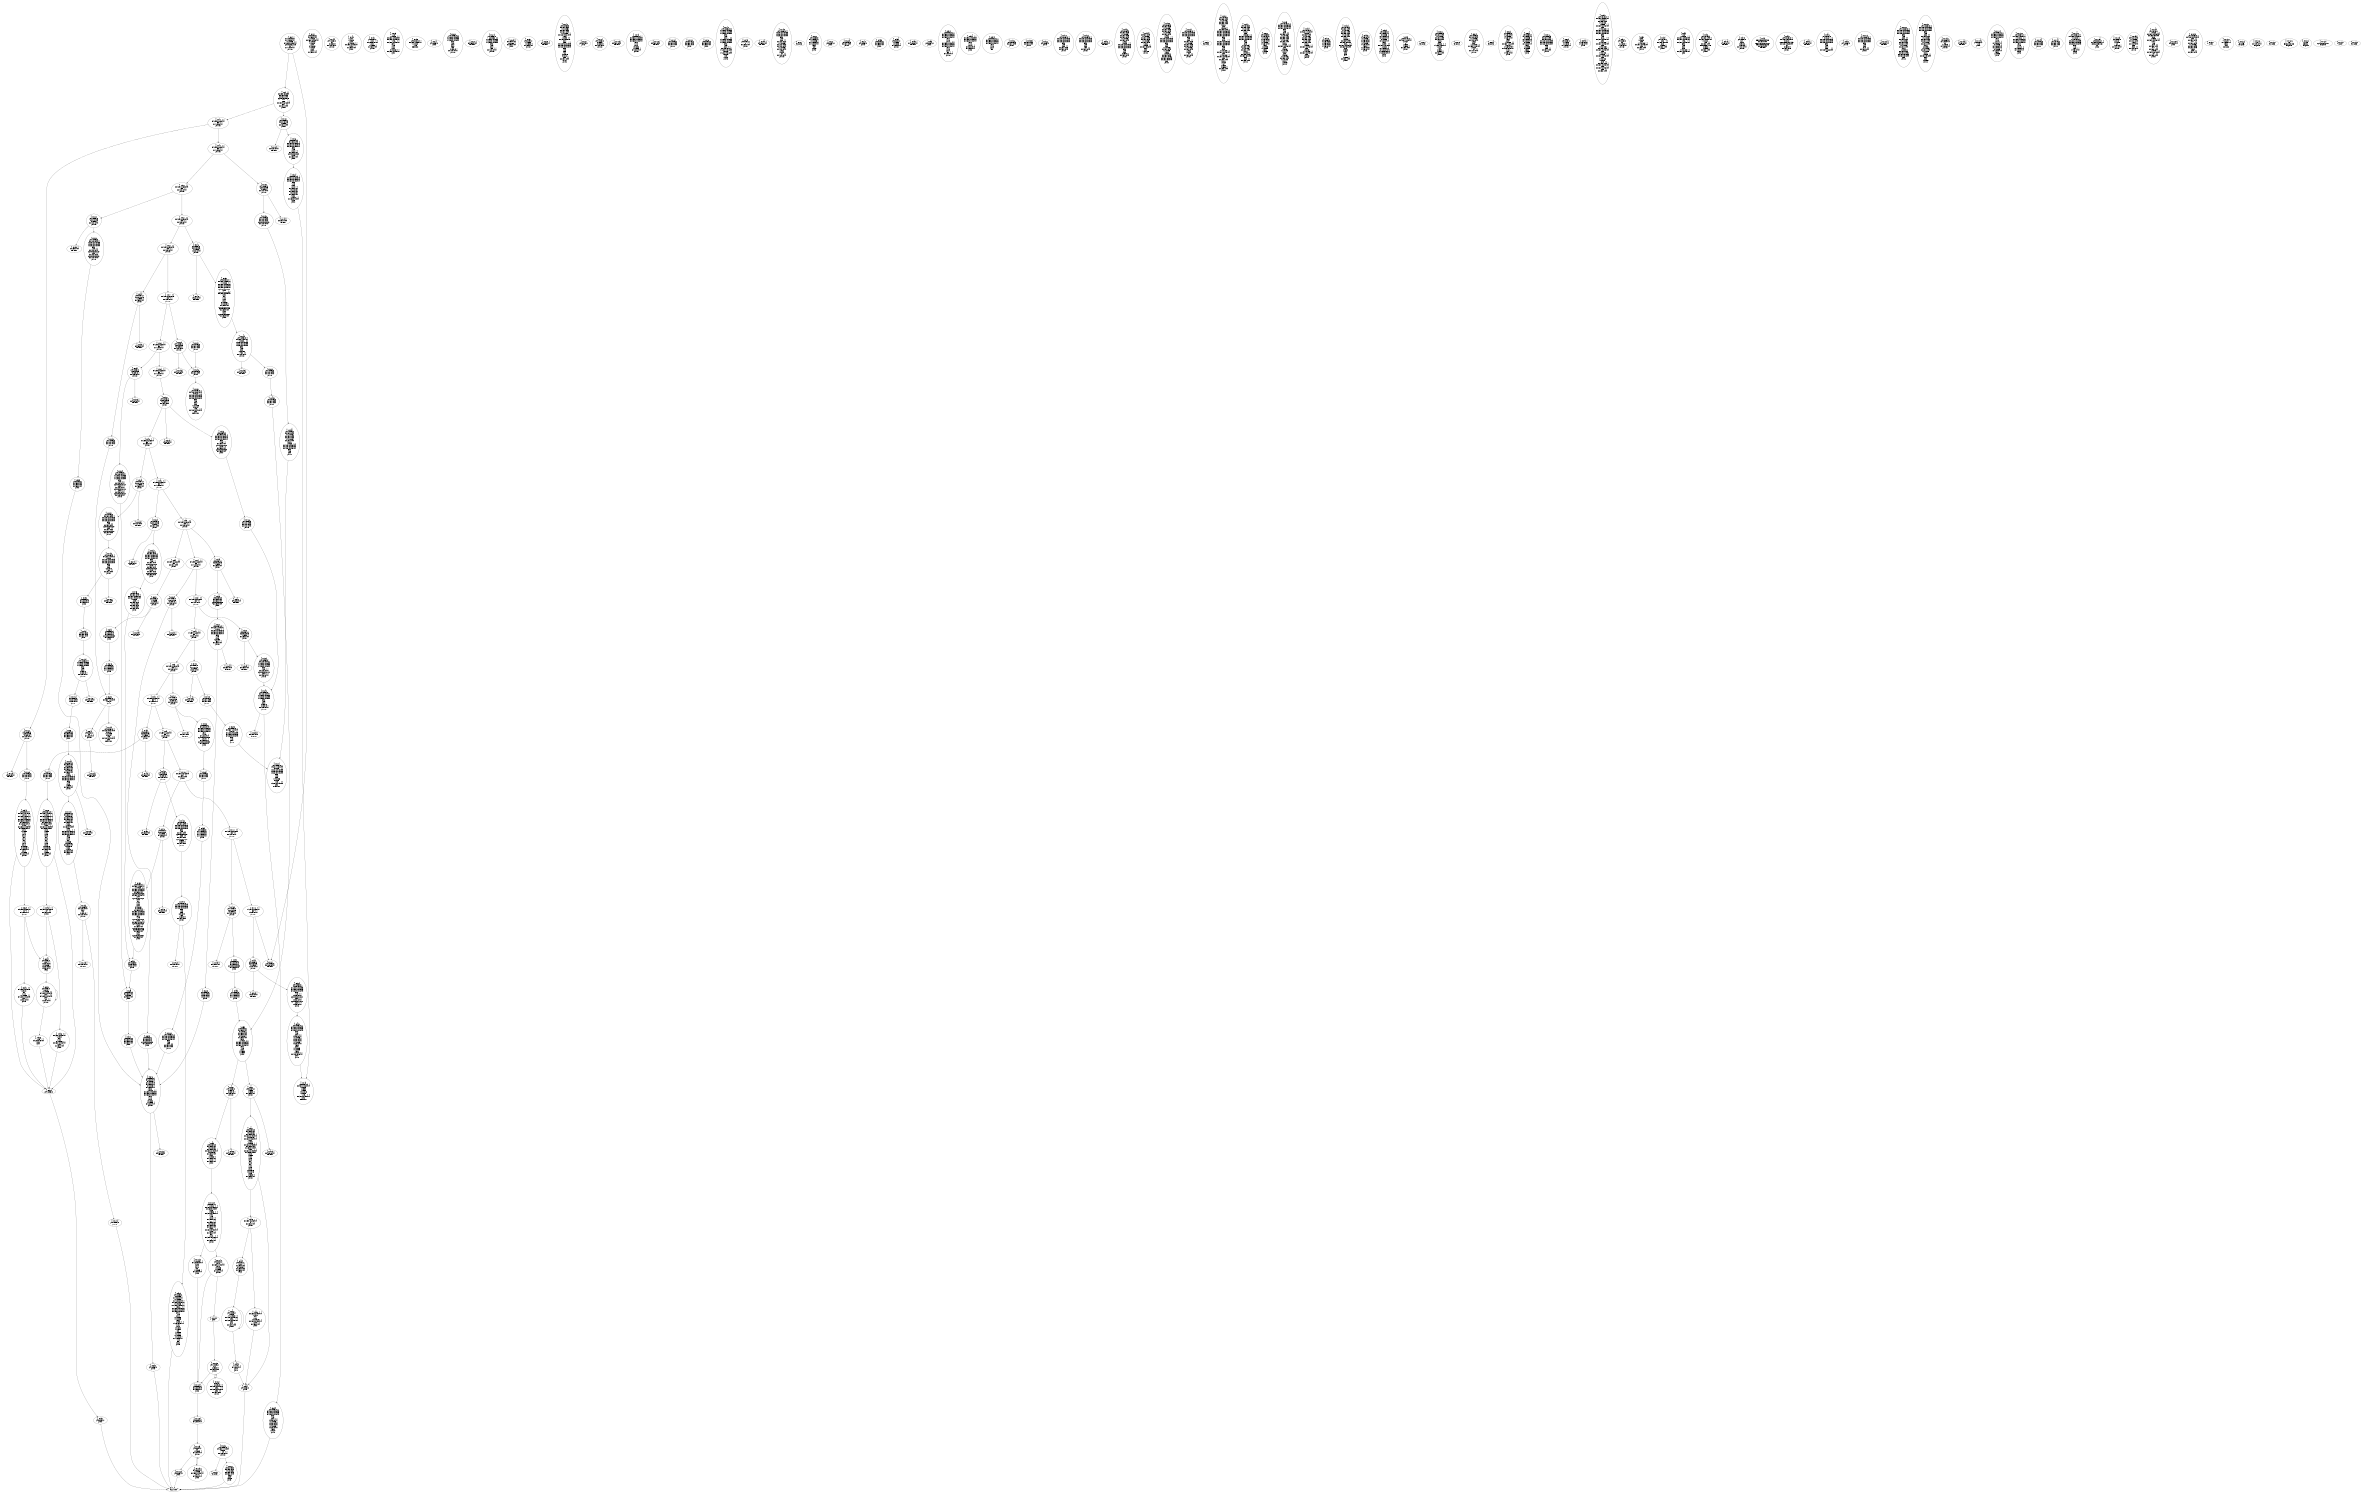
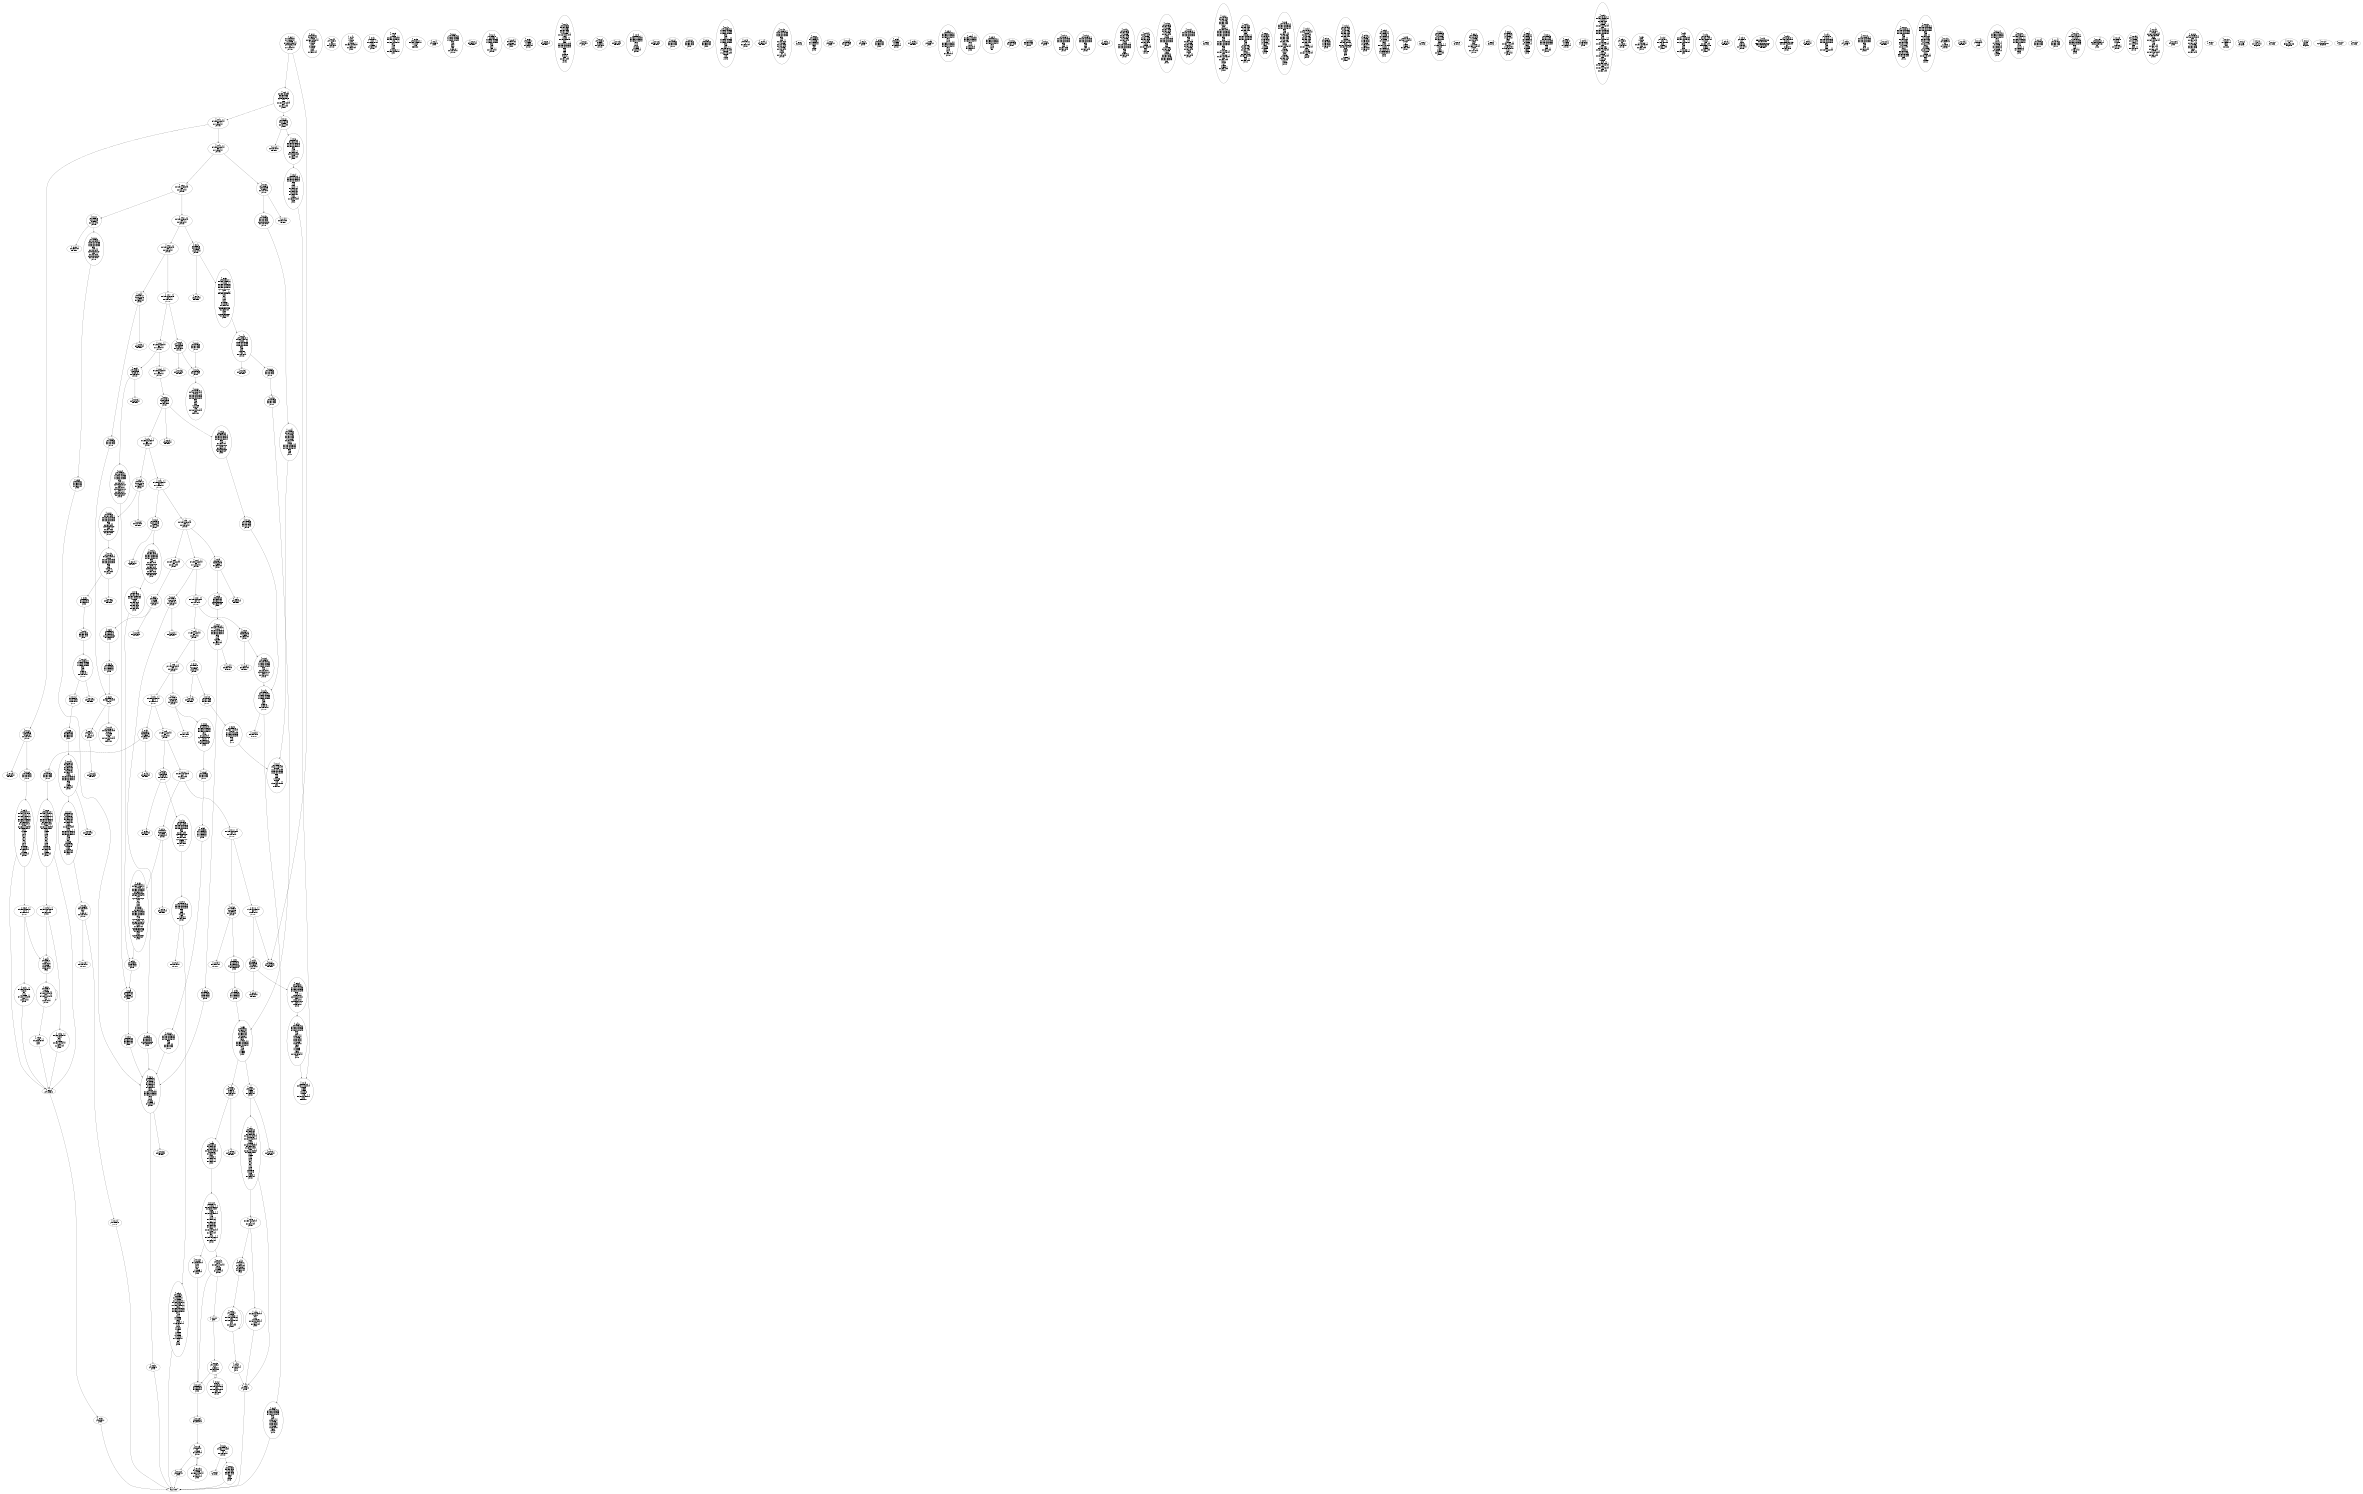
node "# 0xe5 PUSHX LogicData EQ PUSHX Data JUMPI": label "# 0xe5 PUSHX LogicData EQ PUSHX Data JUMPI" -> "# 0xe5 JUMPI LogicData EQ PUSHX Data JUMPI"
